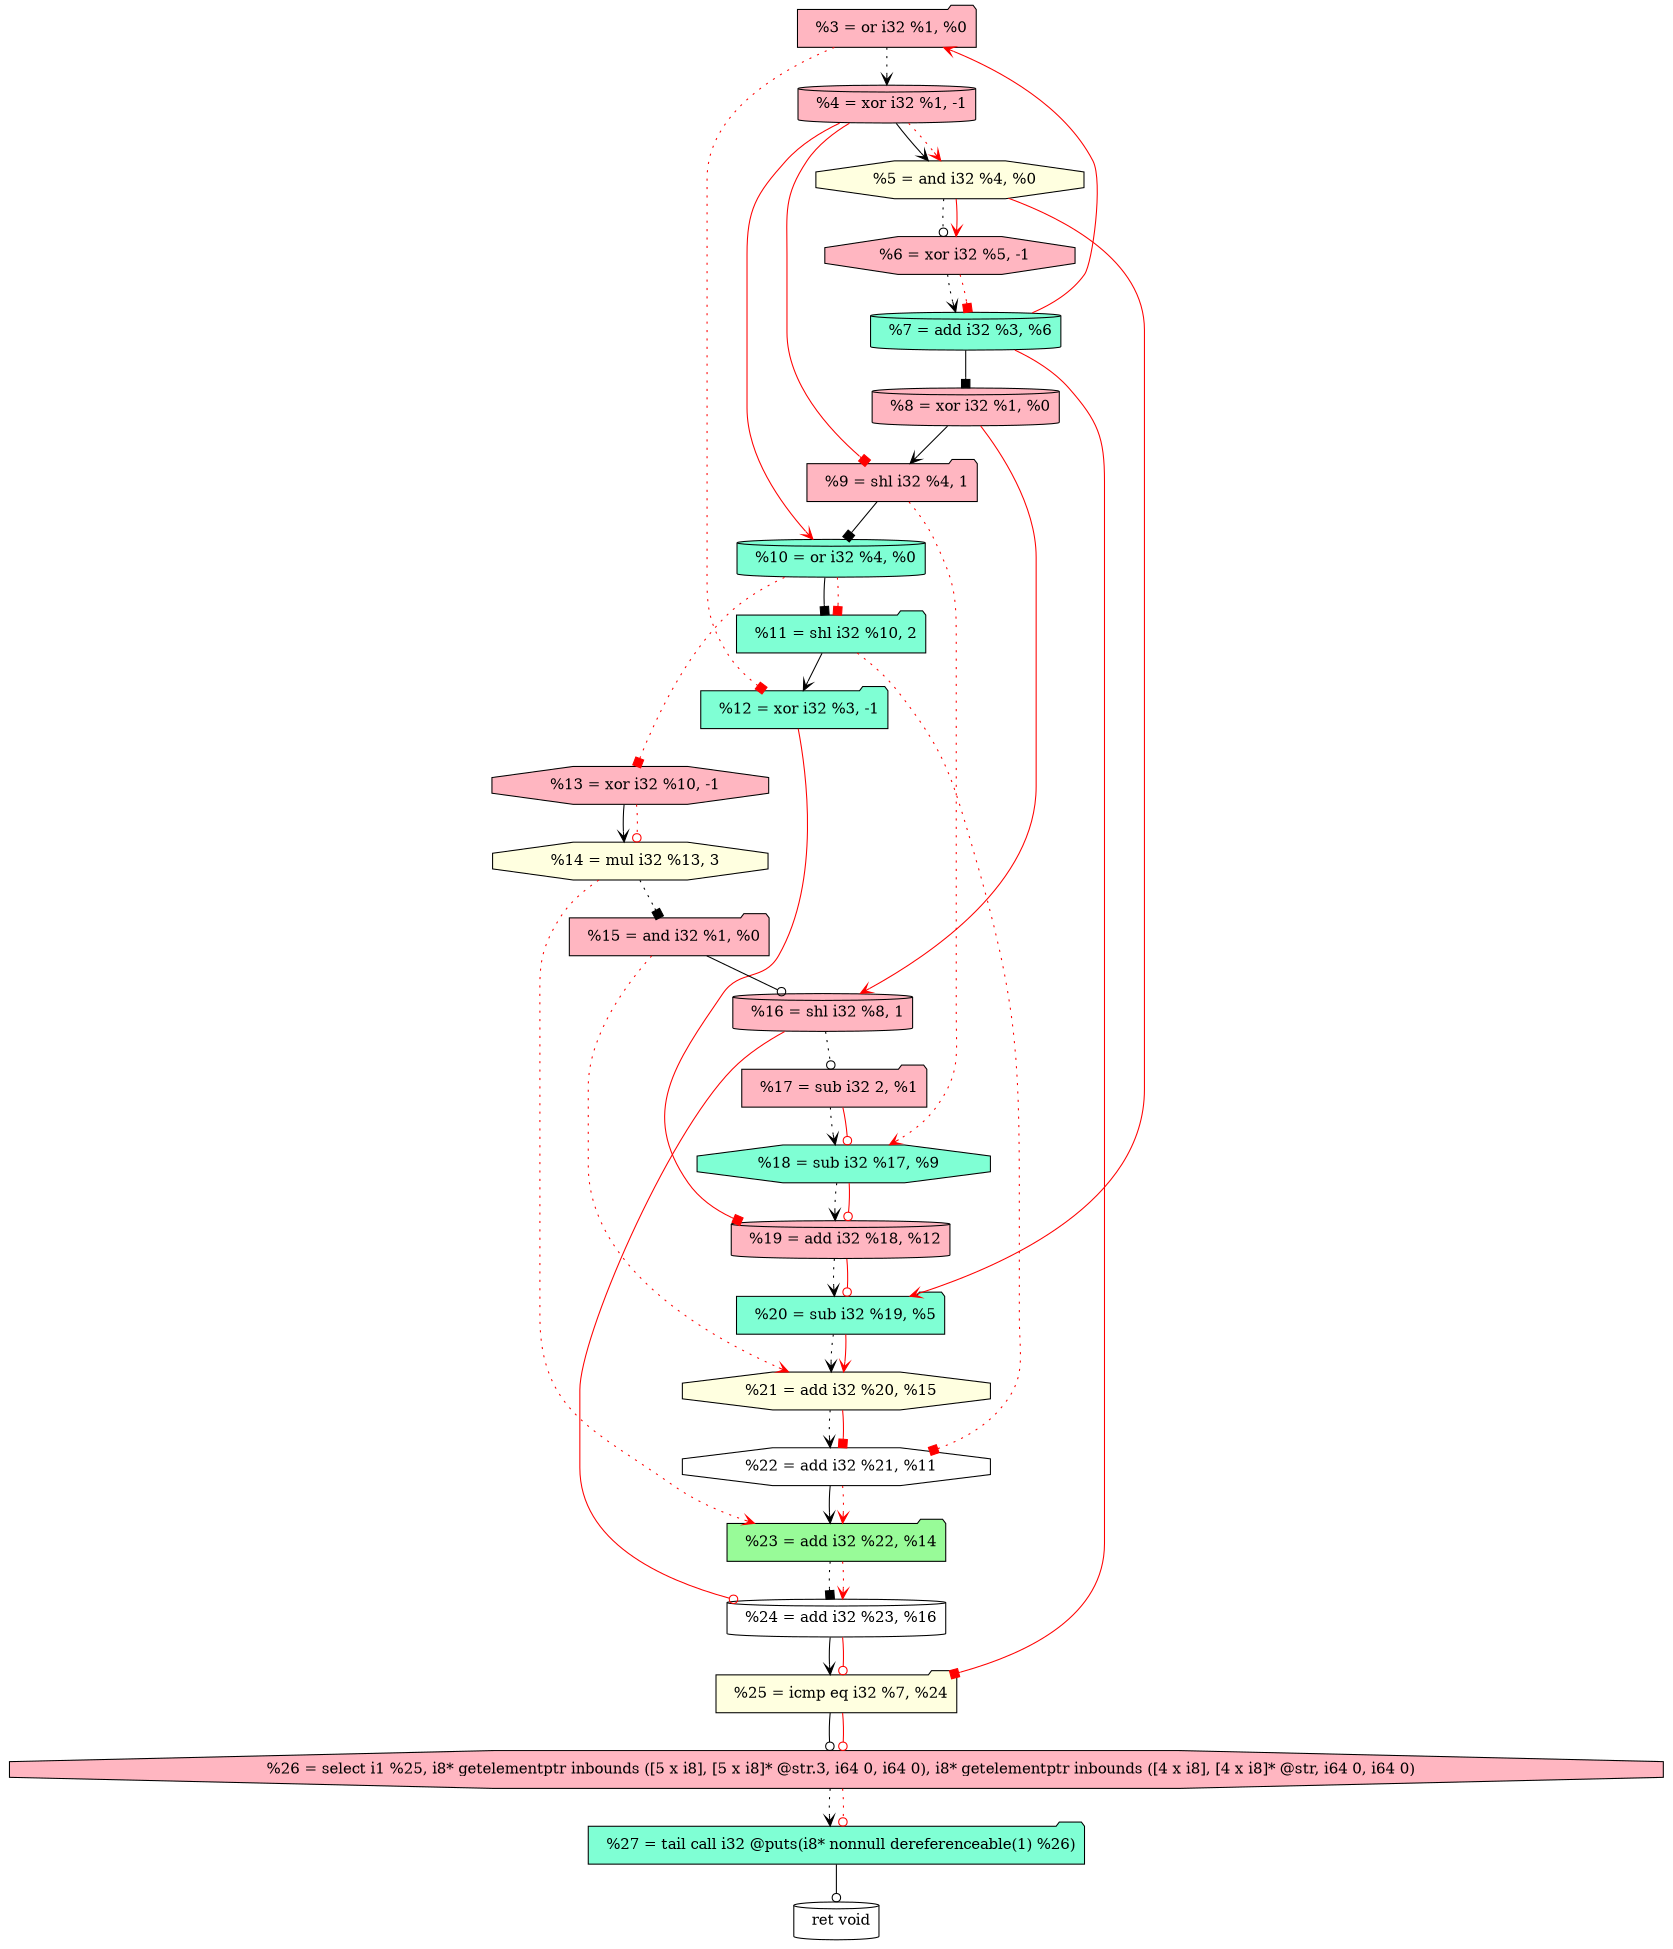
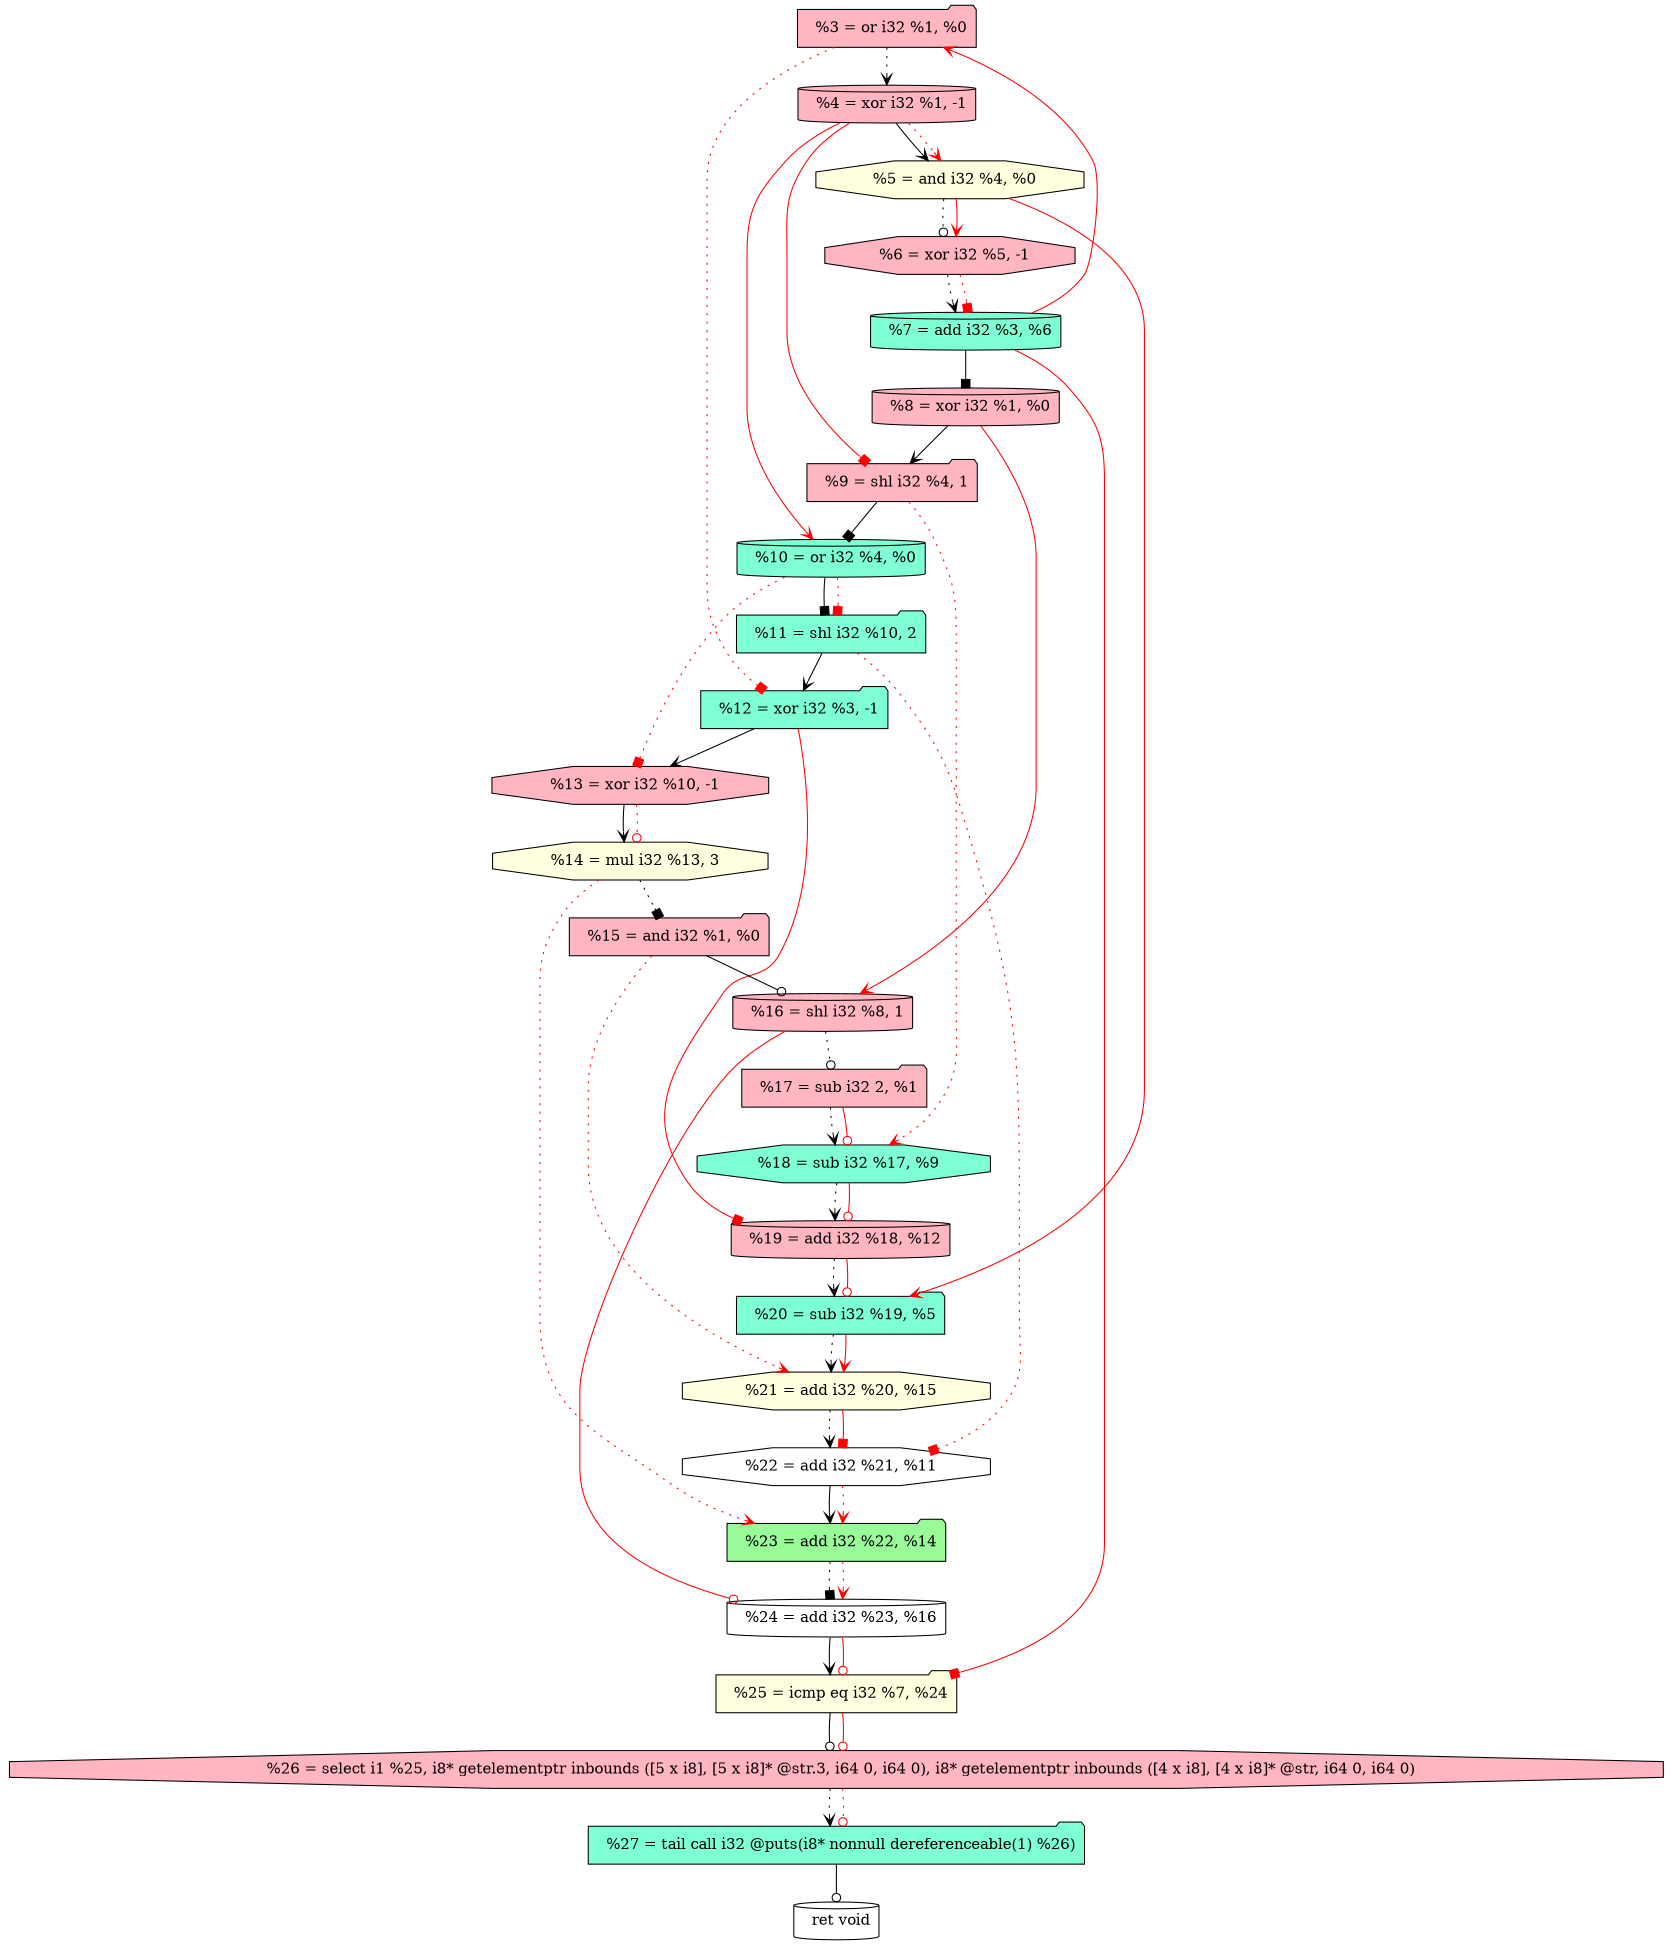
edge "%12 = xor i32 %3, -1" -> "%13 = xor i32 %10, -1": added
